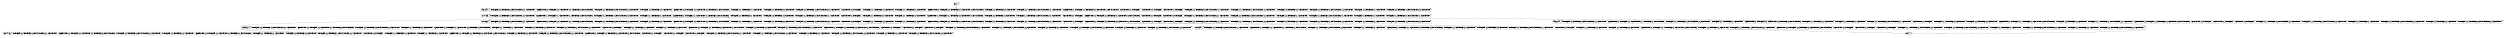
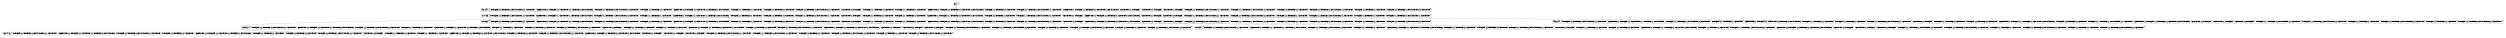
node "exit - []": removed
